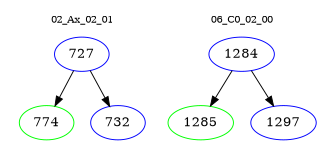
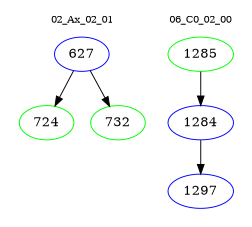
node "727": label "727" -> "627"
edge "1284" -> "1285": reversed
node "774": label "774" -> "724"
node "732": color blue -> green
